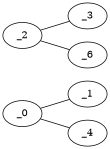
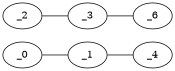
edge "_2" -- "_6": now "_3" -- "_6"
edge "_0" -- "_4": now "_1" -- "_4"
